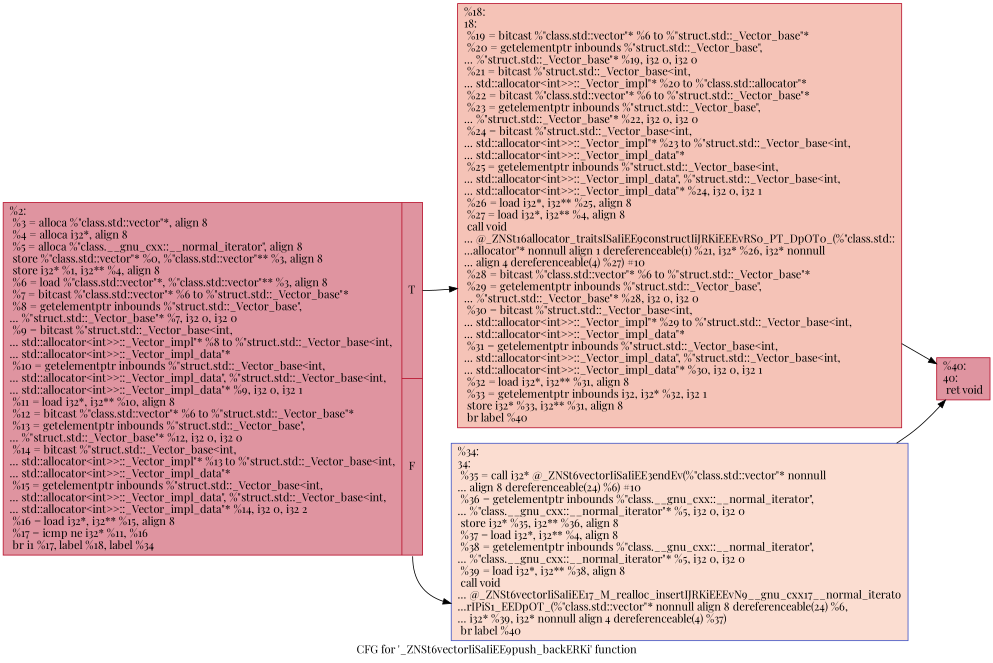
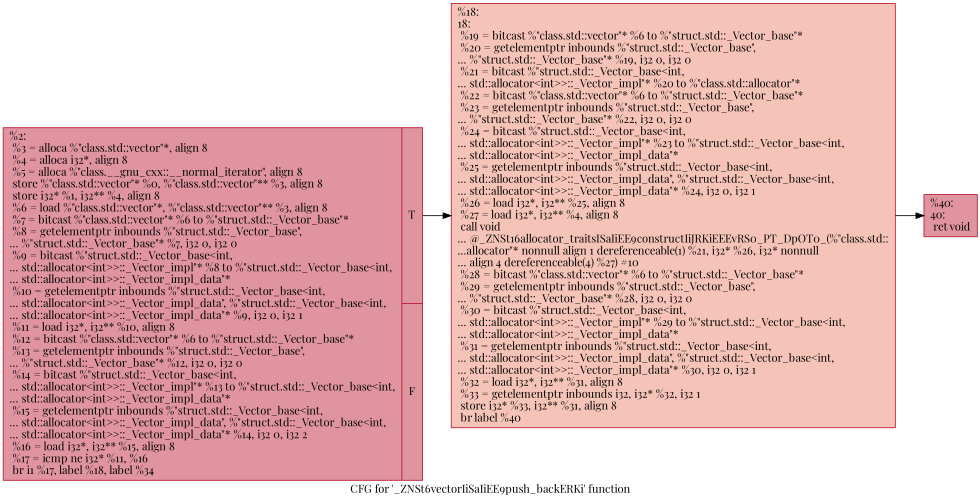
node "%34:": removed
